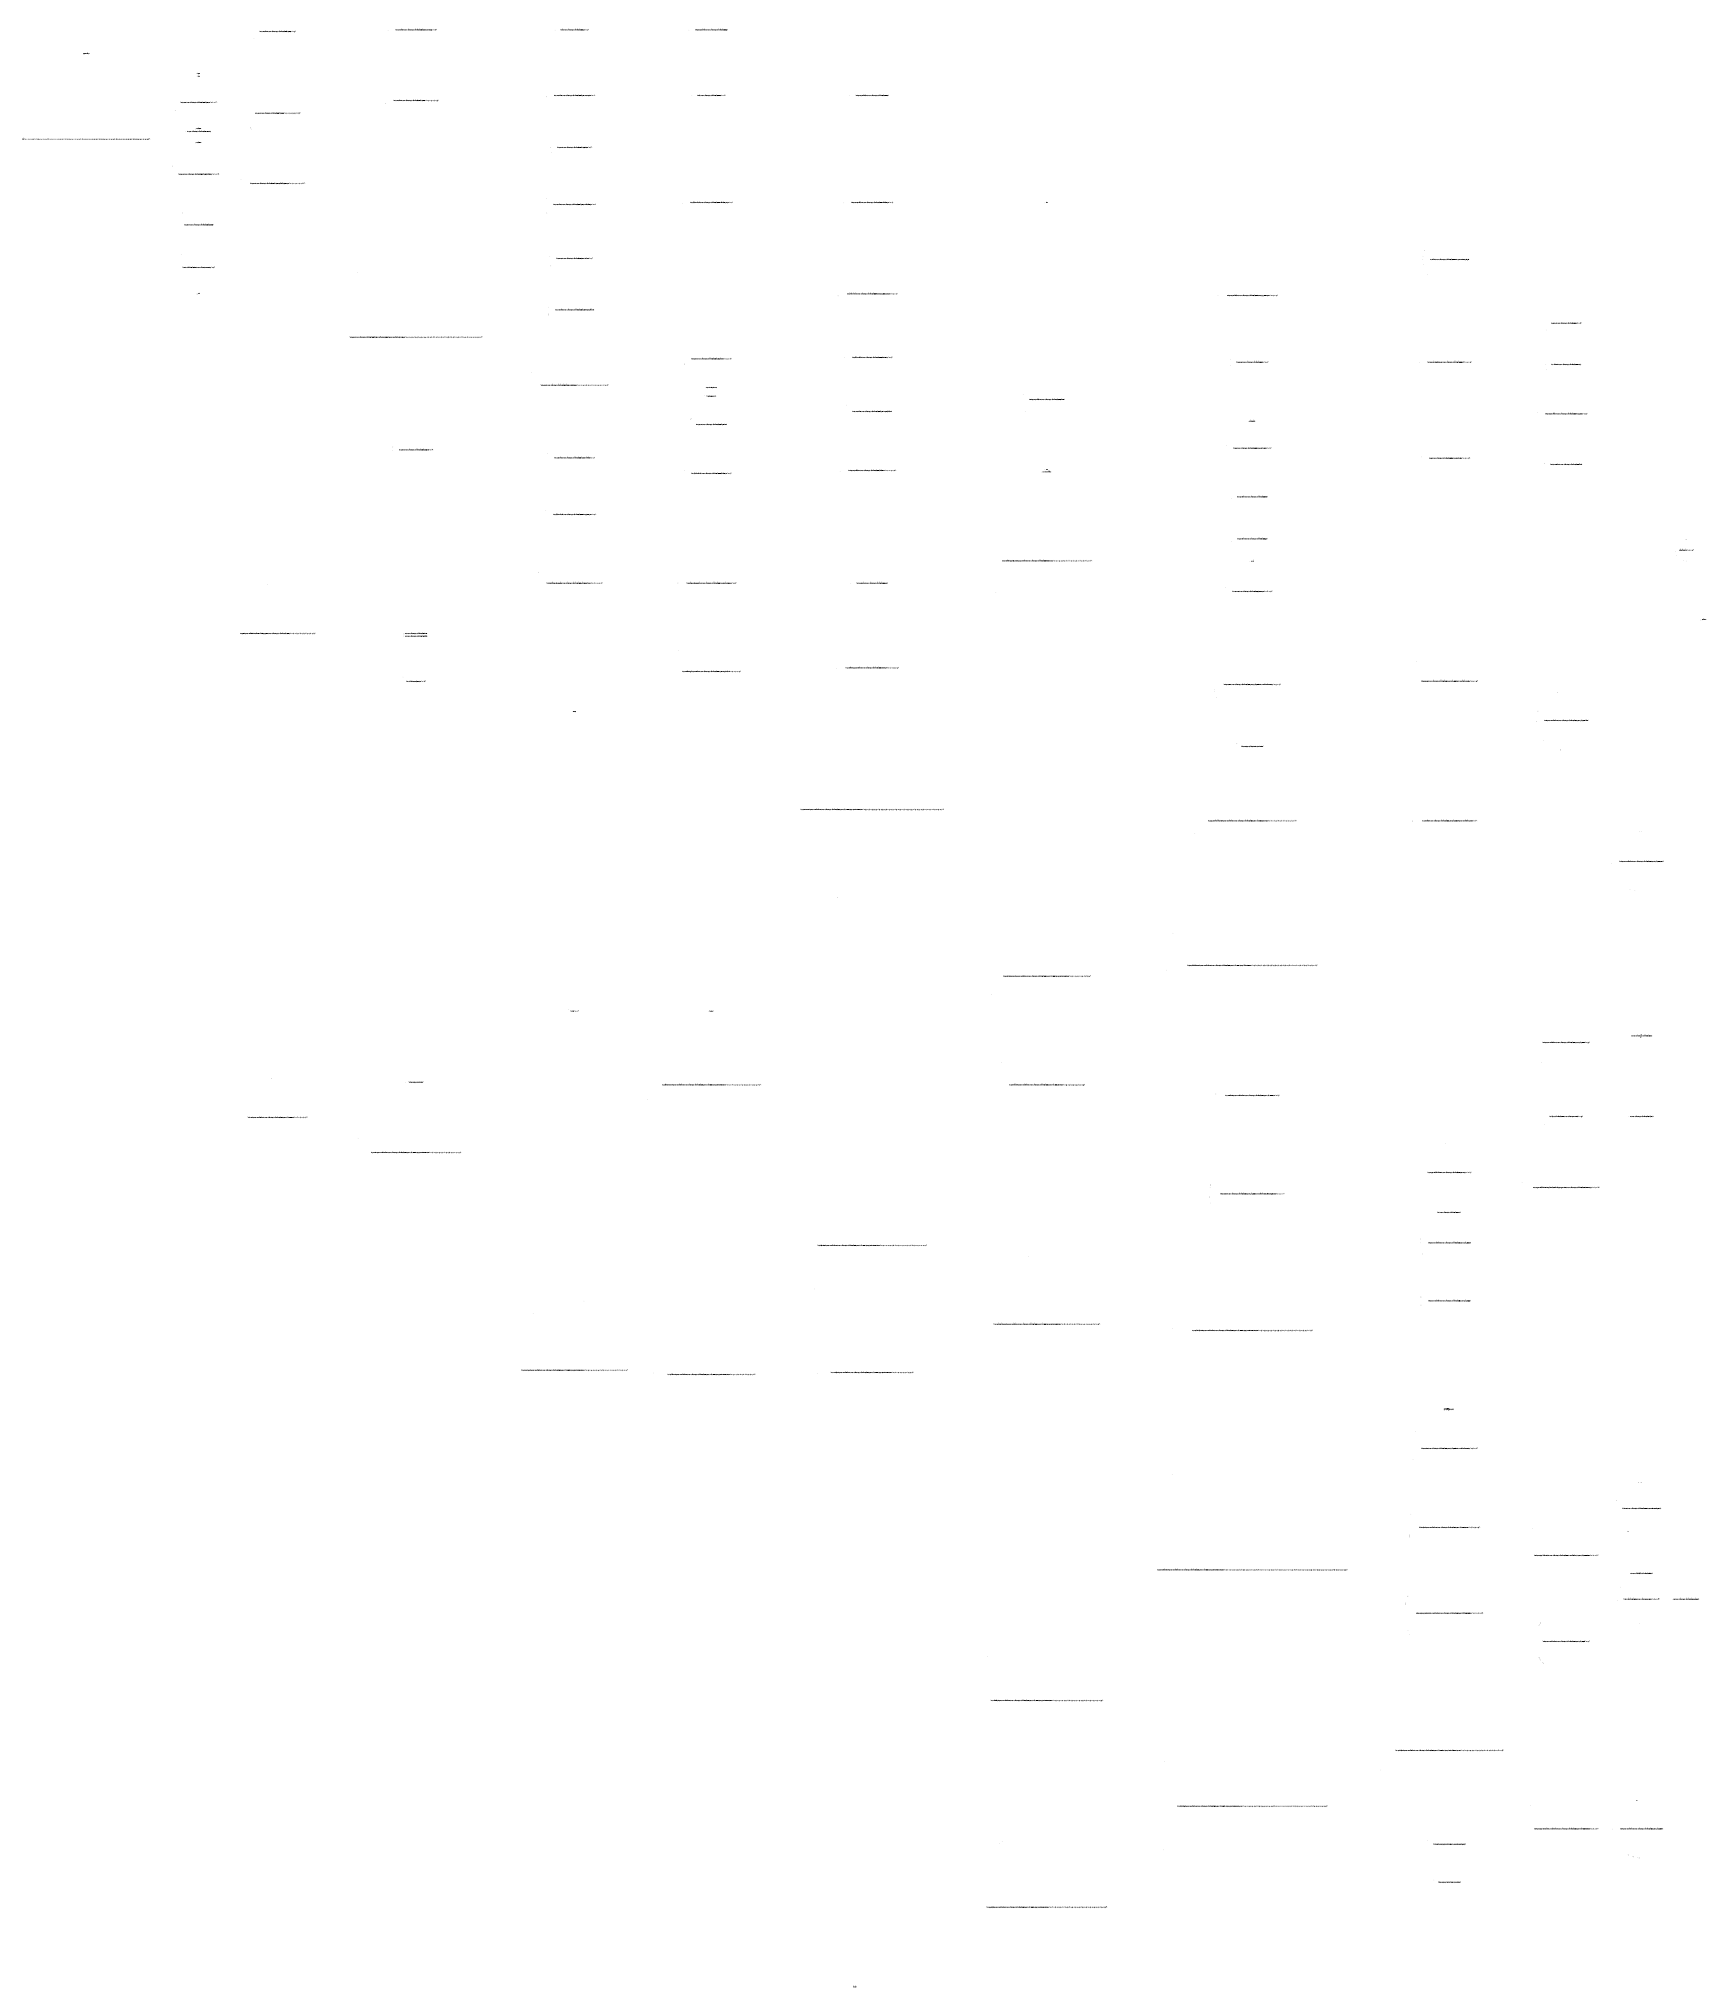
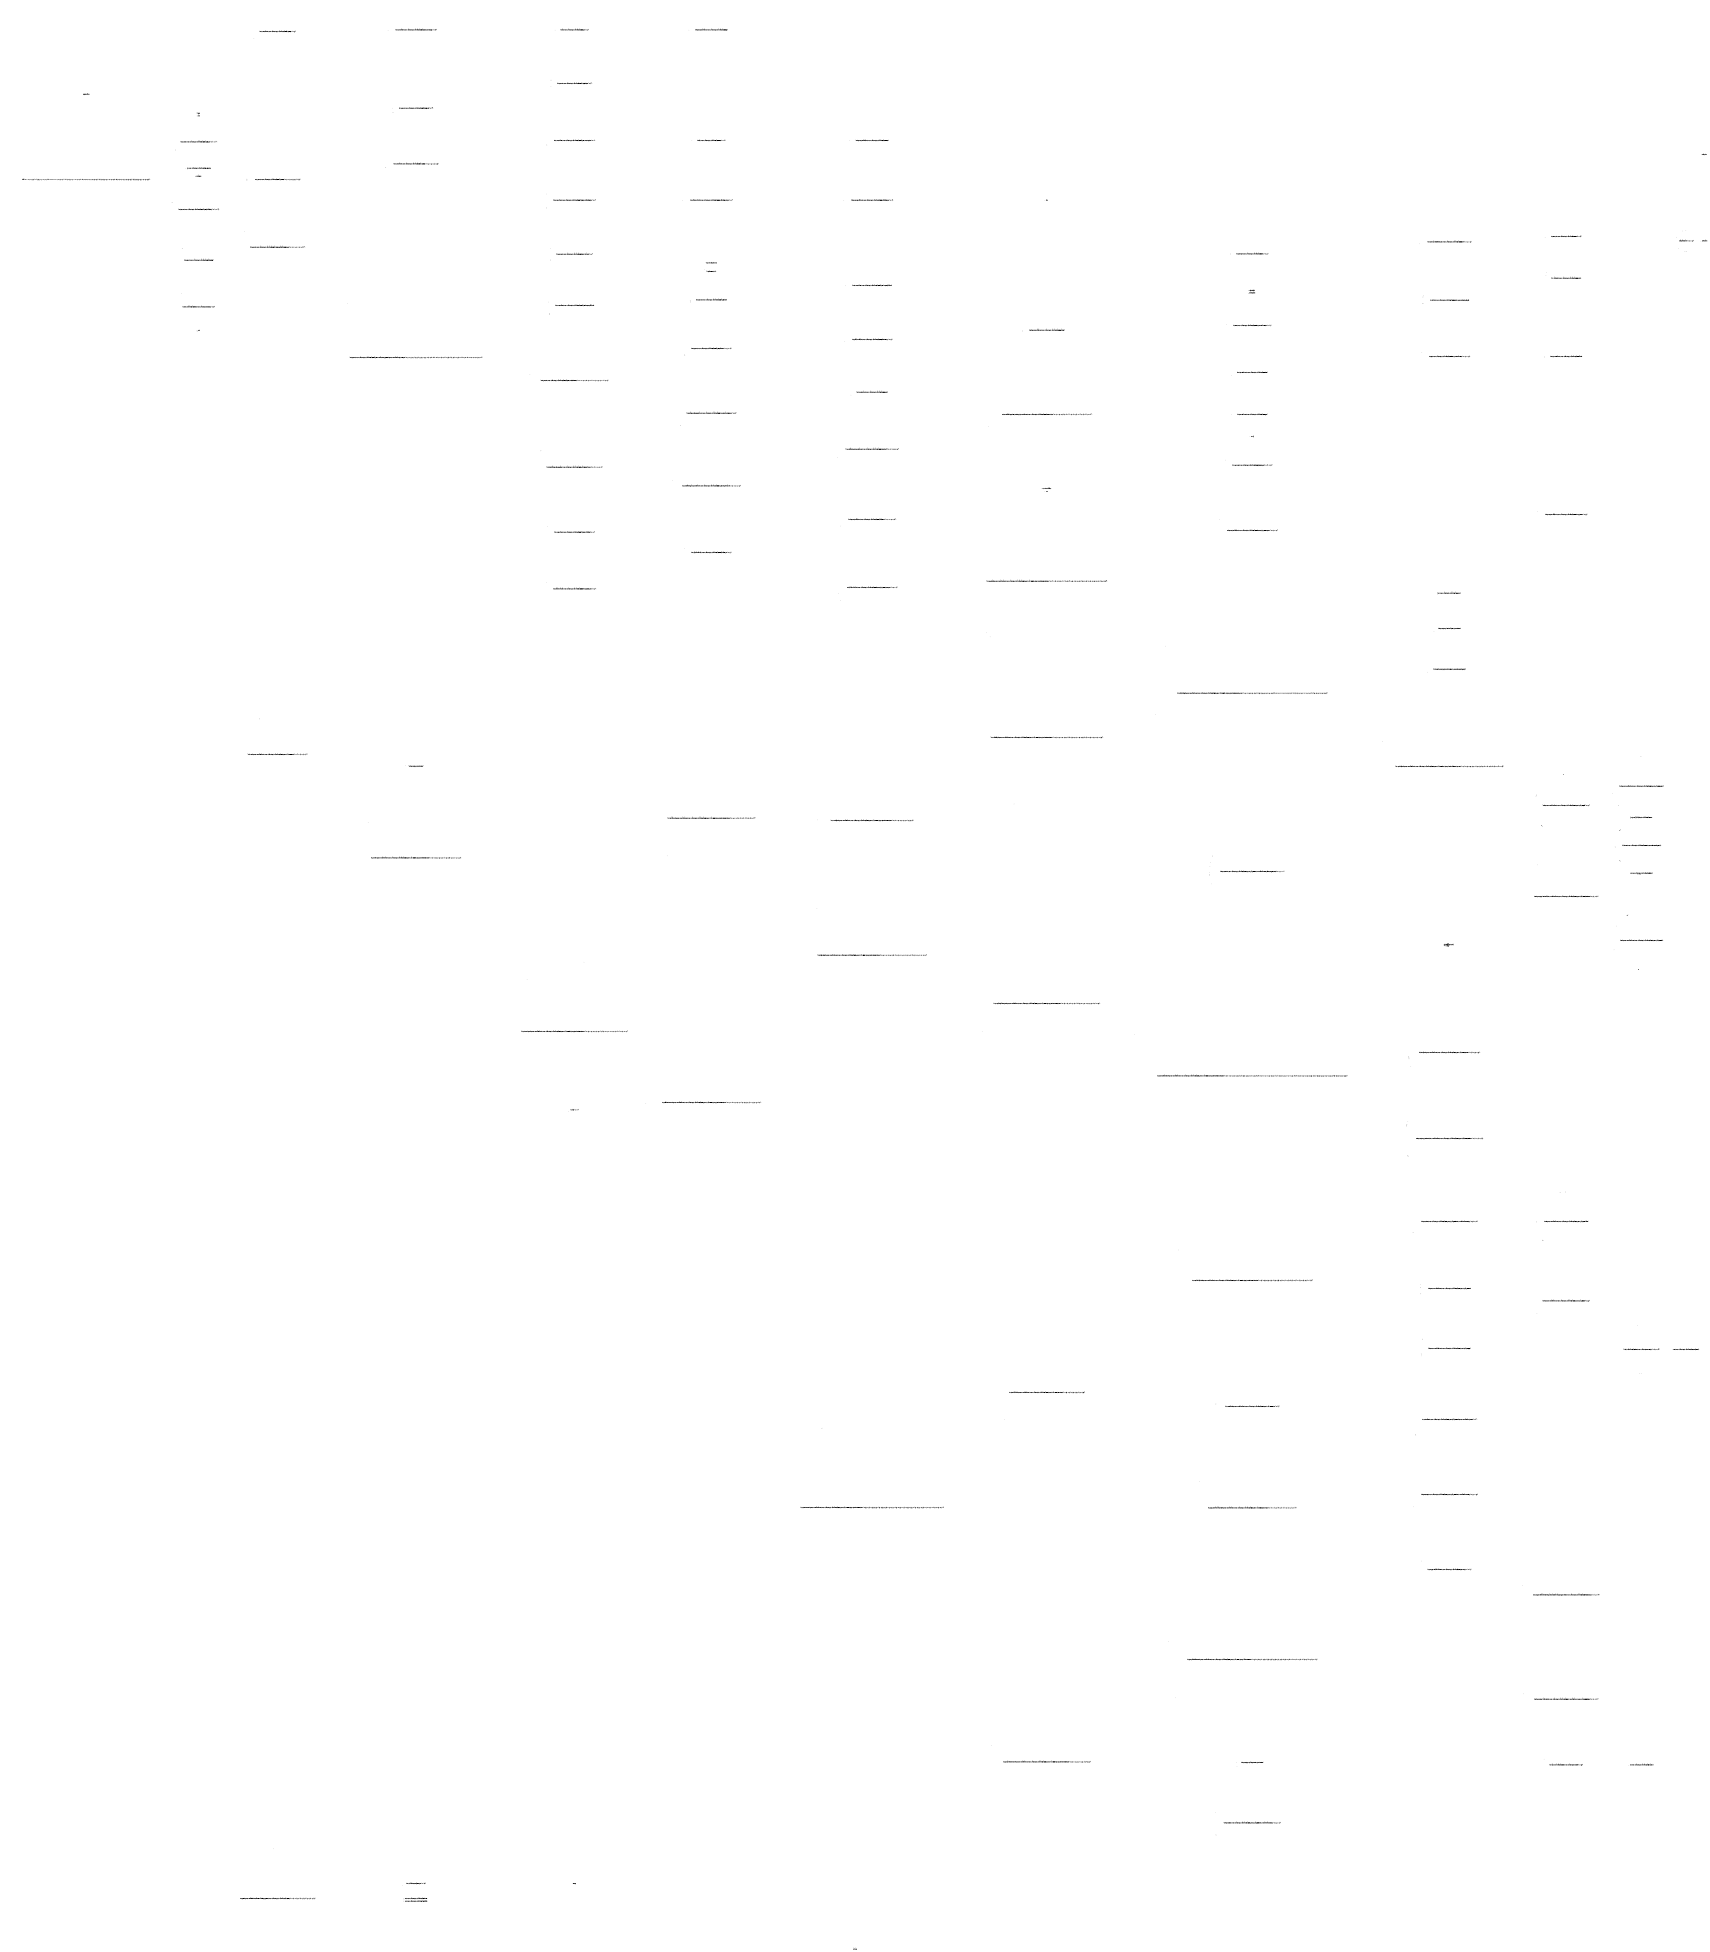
node "_ZNSaIcEC1Ev": removed
node "_ZSt9terminatev": added
node "__cxa_end_catch": added
node "llvm.ctlz.i64": removed
